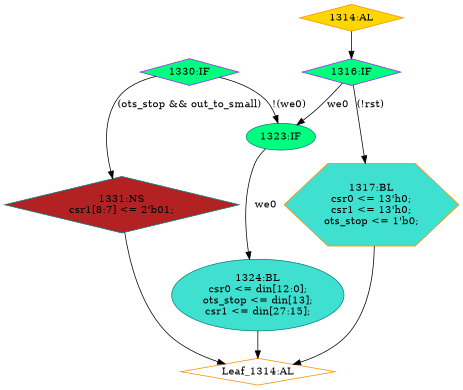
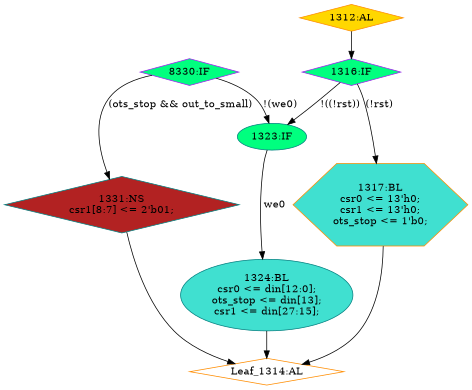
node "1314:AL": label "1314:AL" -> "1312:AL"
node "1330:IF": label "1330:IF" -> "8330:IF"
edge "1316:IF" -> "1323:IF": label "we0" -> "!((!rst))"
